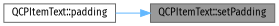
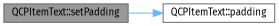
edge "QCPItemText::padding" -> "QCPItemText::setPadding": reversed
